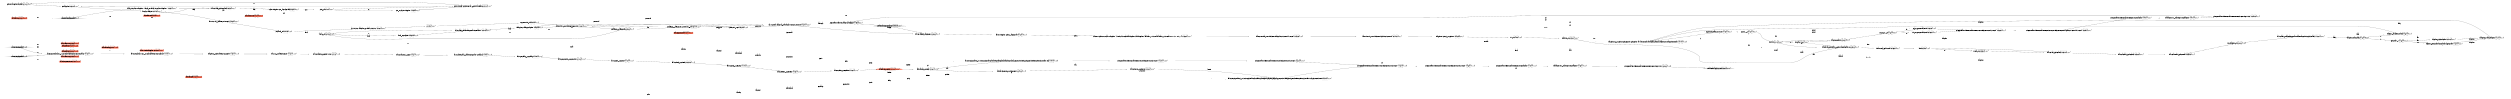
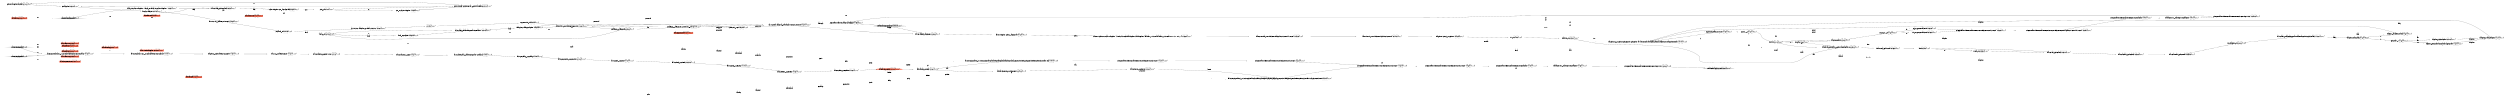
edge "final String ipAssocCommand@@@2@@@['0', '0', '1']" -> "cmds.addCommand(ipAssocCommand,cmd)@@@94@@@['0', '0', '1']": now "final String ipAssocCommand@@@2@@@['0', '0', '1']" -> "guestNetworkId = nw.getId()@@@31@@@['0', '0', '1']"
